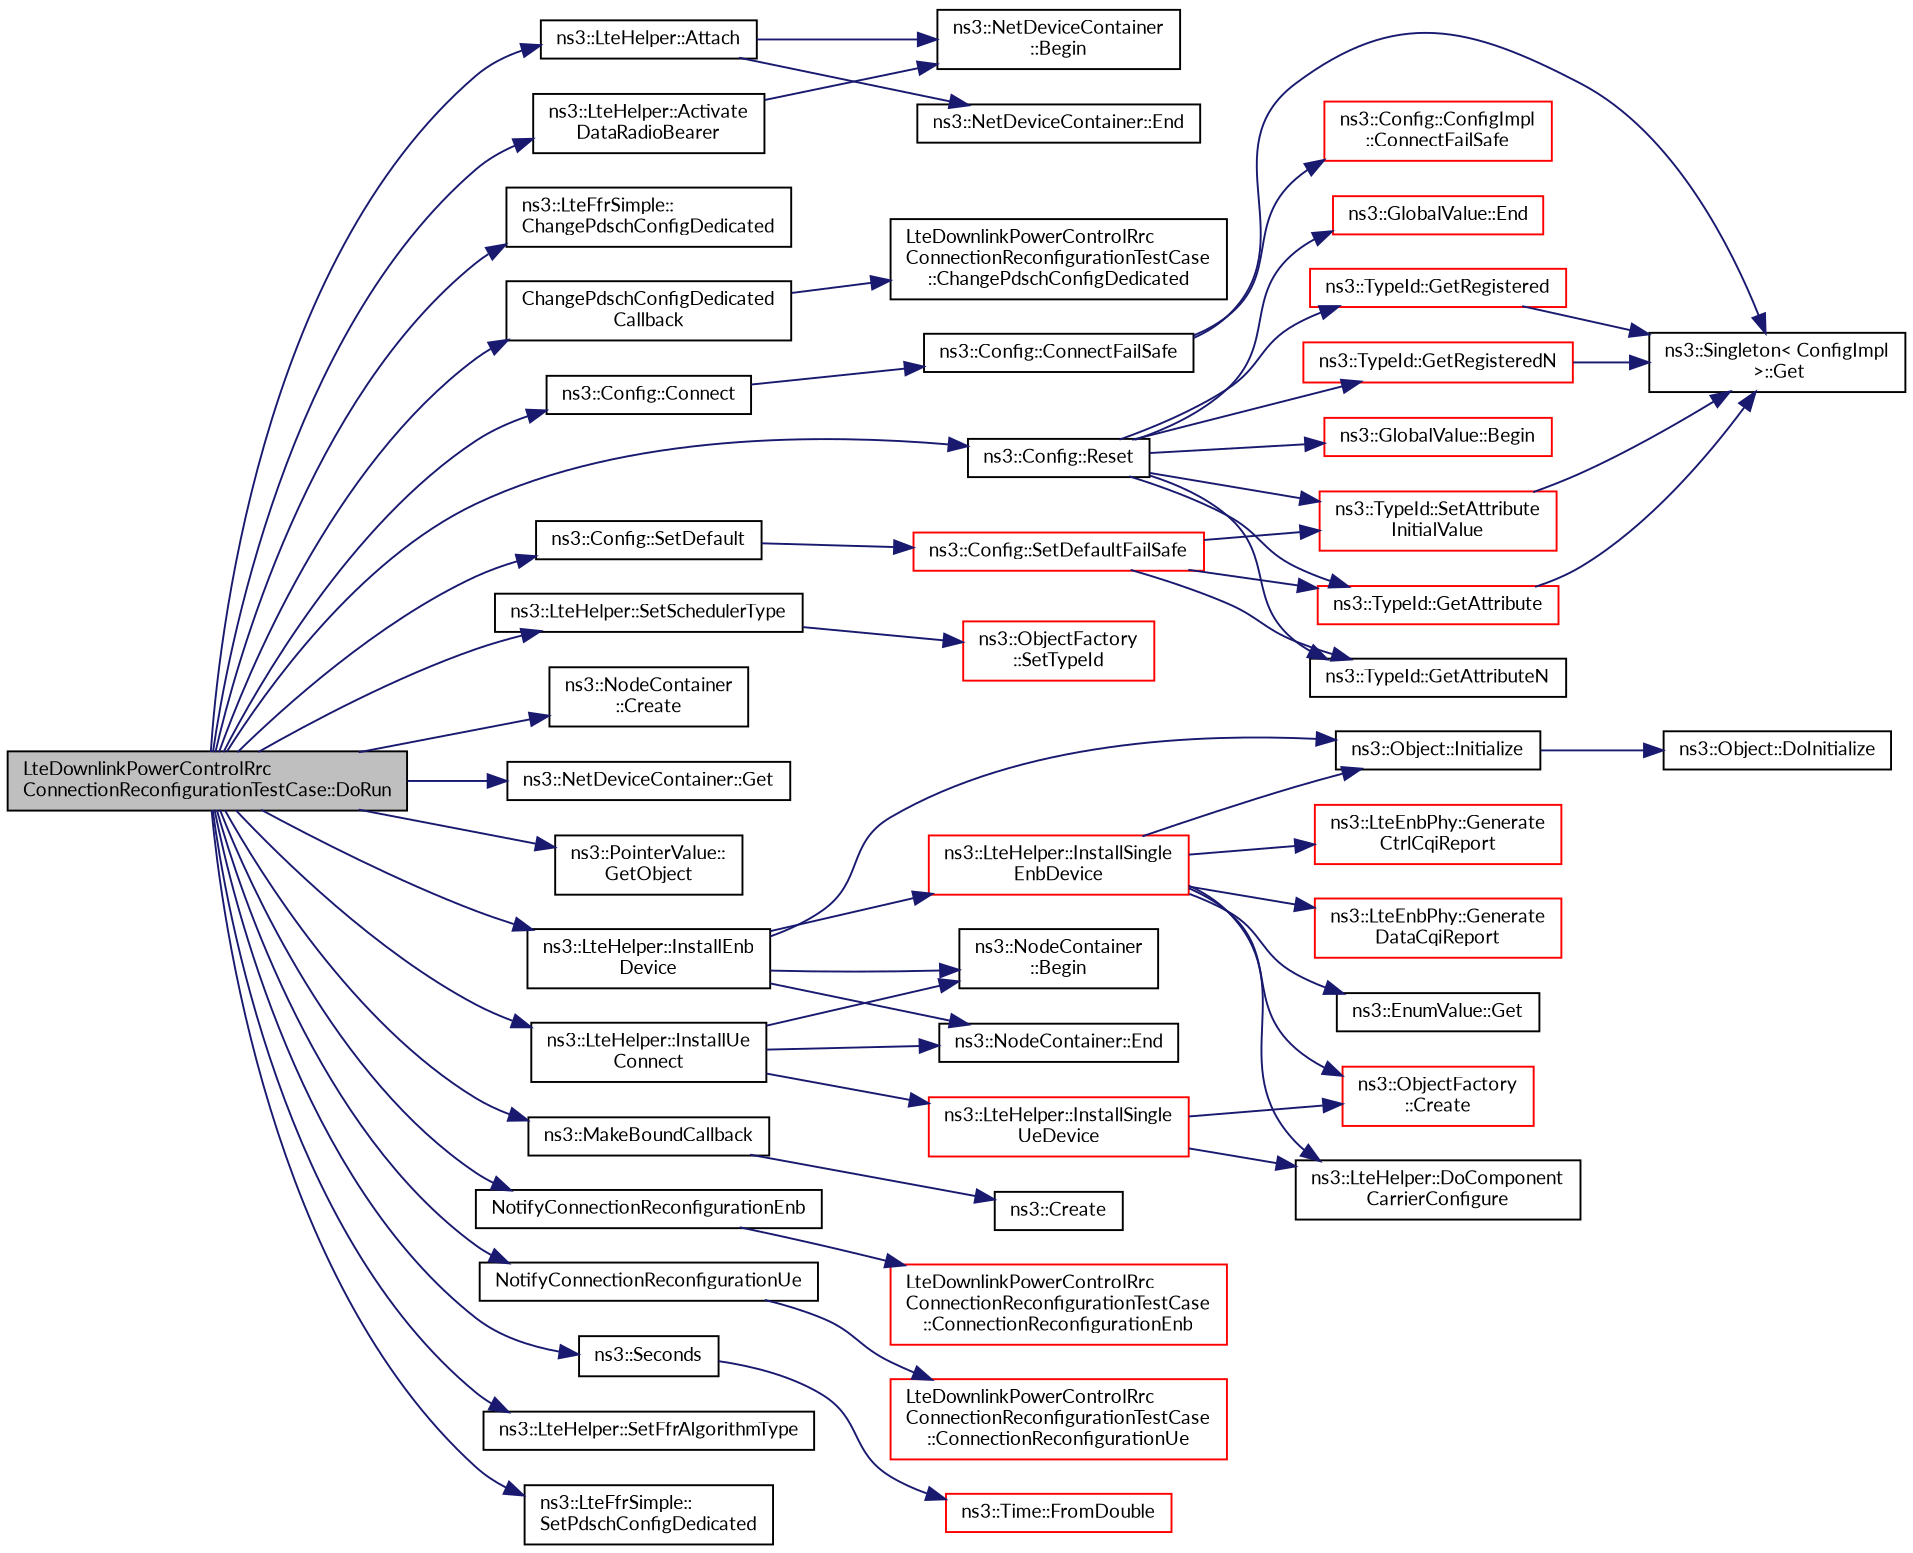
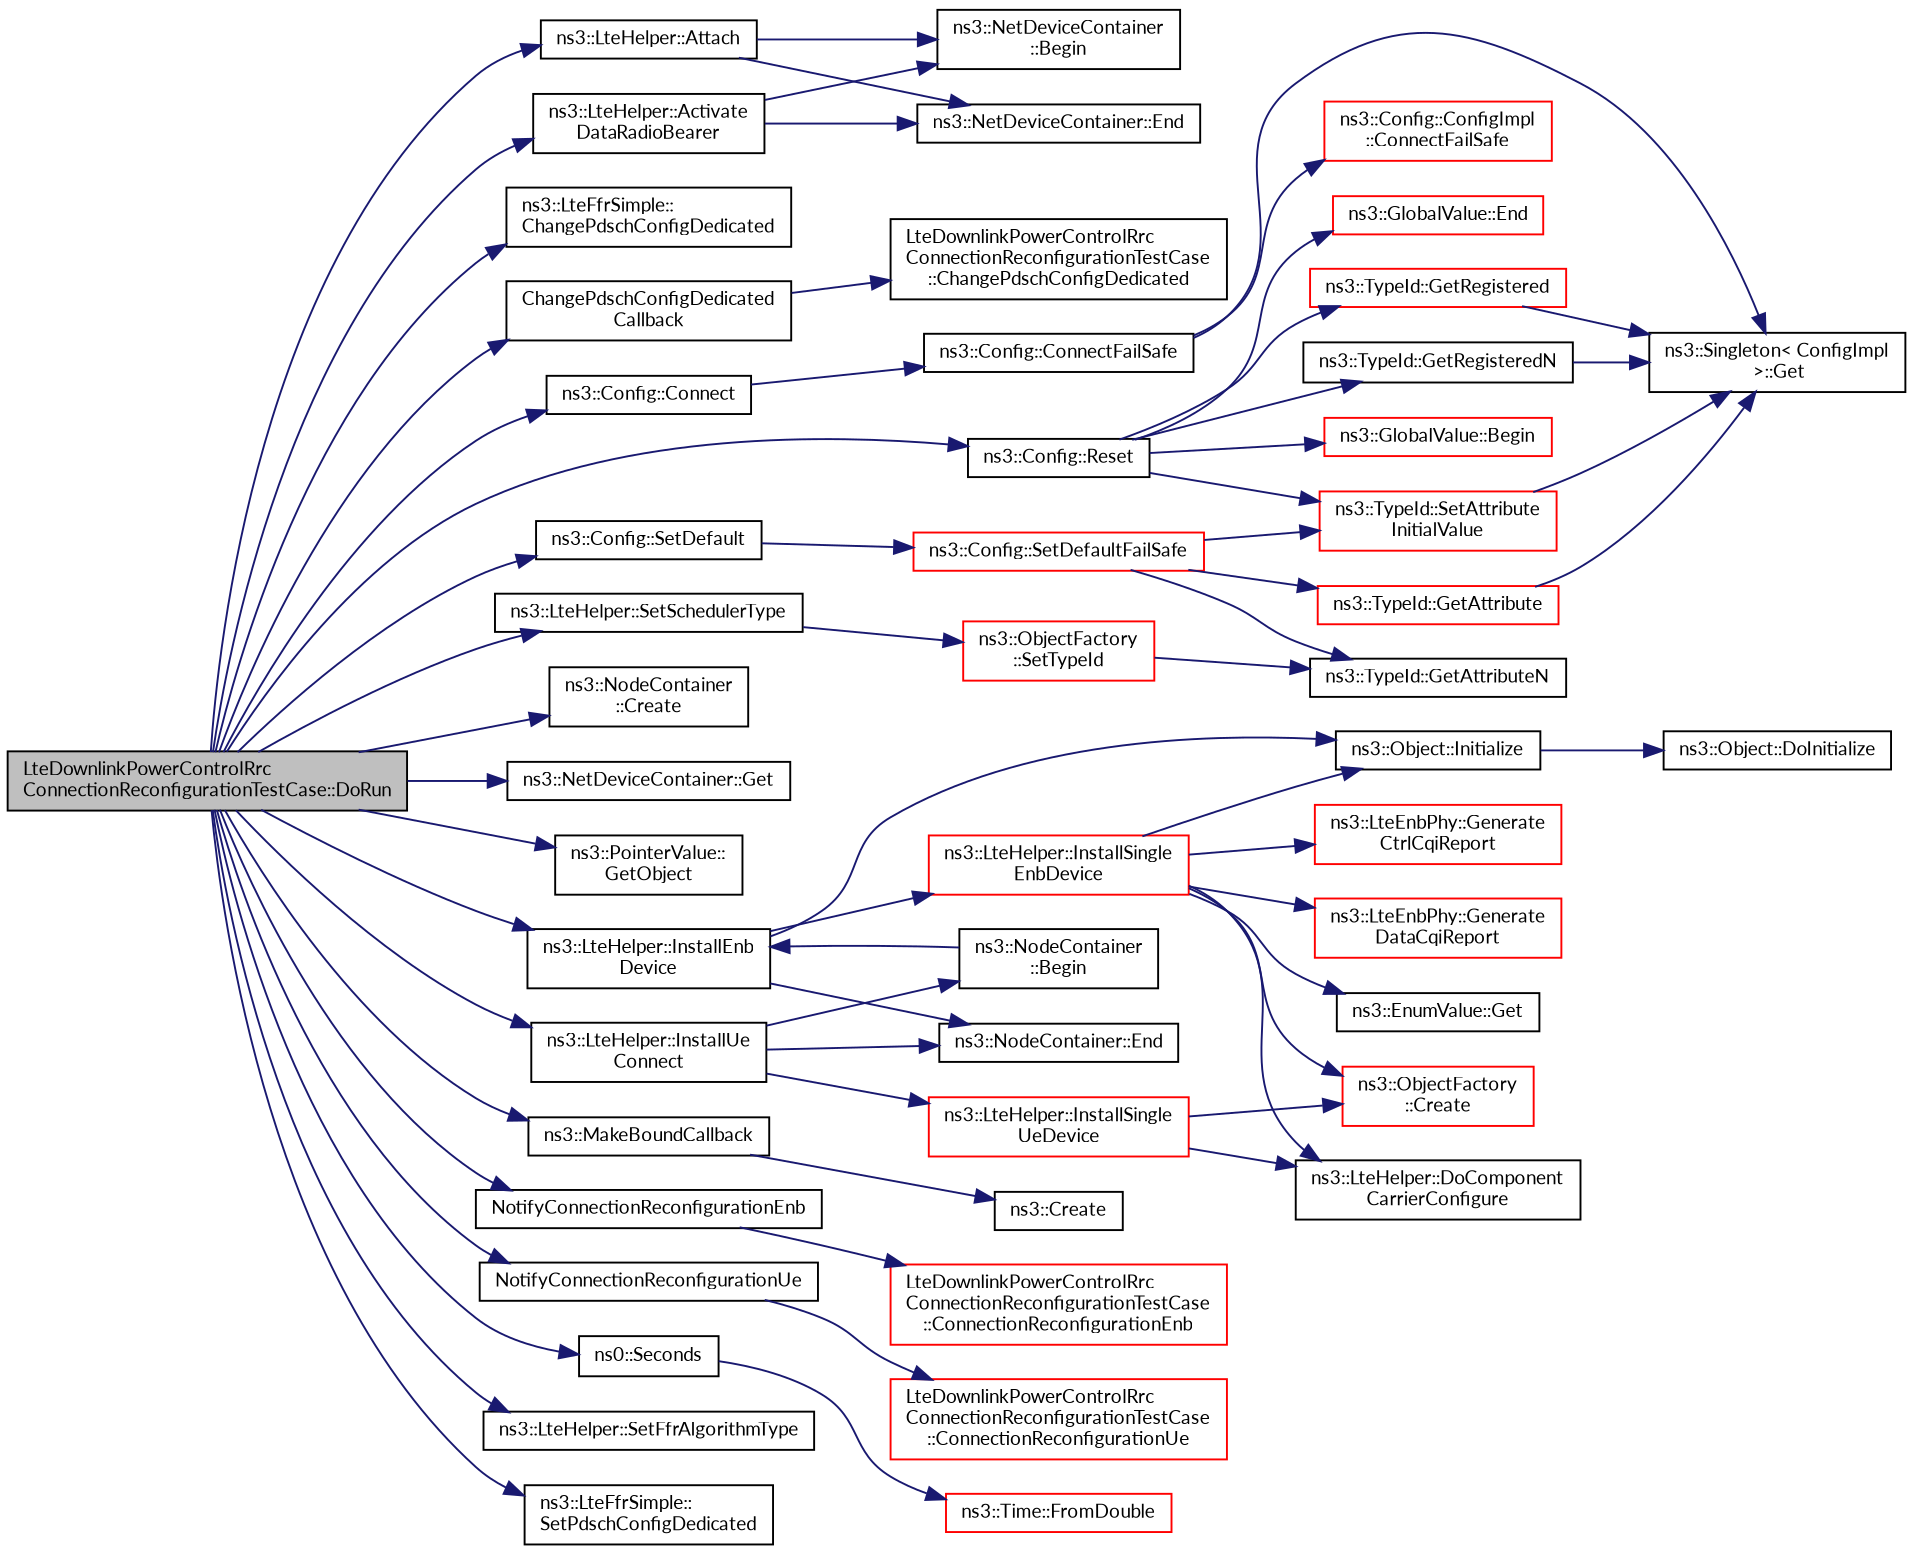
edge "ns3::LteHelper::Activate DataRadioBearer" -> "ns3::NetDeviceContainer::End": added
node "ns3::TypeId::GetRegisteredN": color red -> black
edge "ns3::Config::Reset" -> "ns3::TypeId::GetAttribute": removed
edge "ns3::Config::Reset" -> "ns3::TypeId::GetAttributeN": now "ns3::ObjectFactory ::SetTypeId" -> "ns3::TypeId::GetAttributeN"
edge "ns3::LteHelper::InstallEnb Device" -> "ns3::NodeContainer ::Begin": reversed
node "ns3::Seconds": label "ns3::Seconds" -> "ns0::Seconds"
